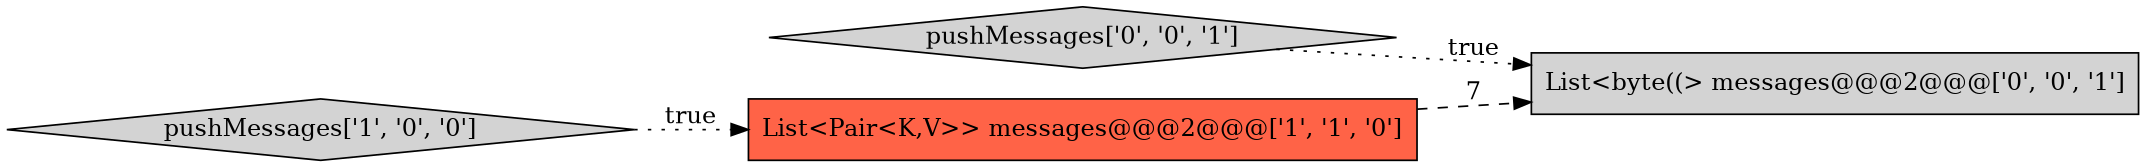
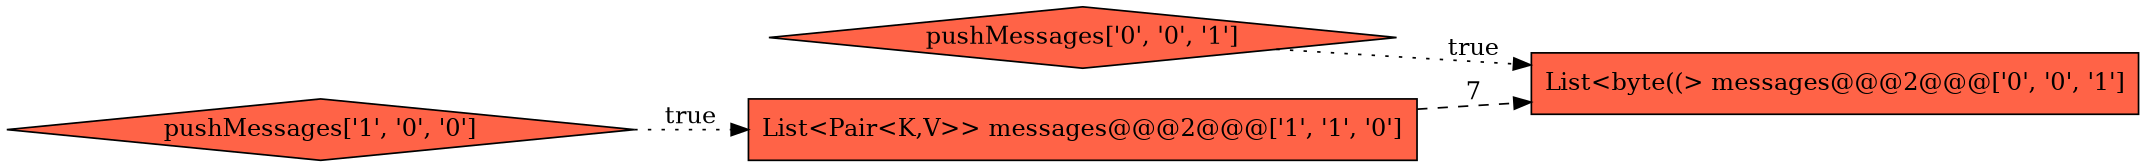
node "pushMessages['0', '0', '1']": fillcolor lightgray -> tomato
node "List<byte((> messages@@@2@@@['0', '0', '1']": fillcolor lightgray -> tomato
node "pushMessages['1', '0', '0']": fillcolor lightgray -> tomato
